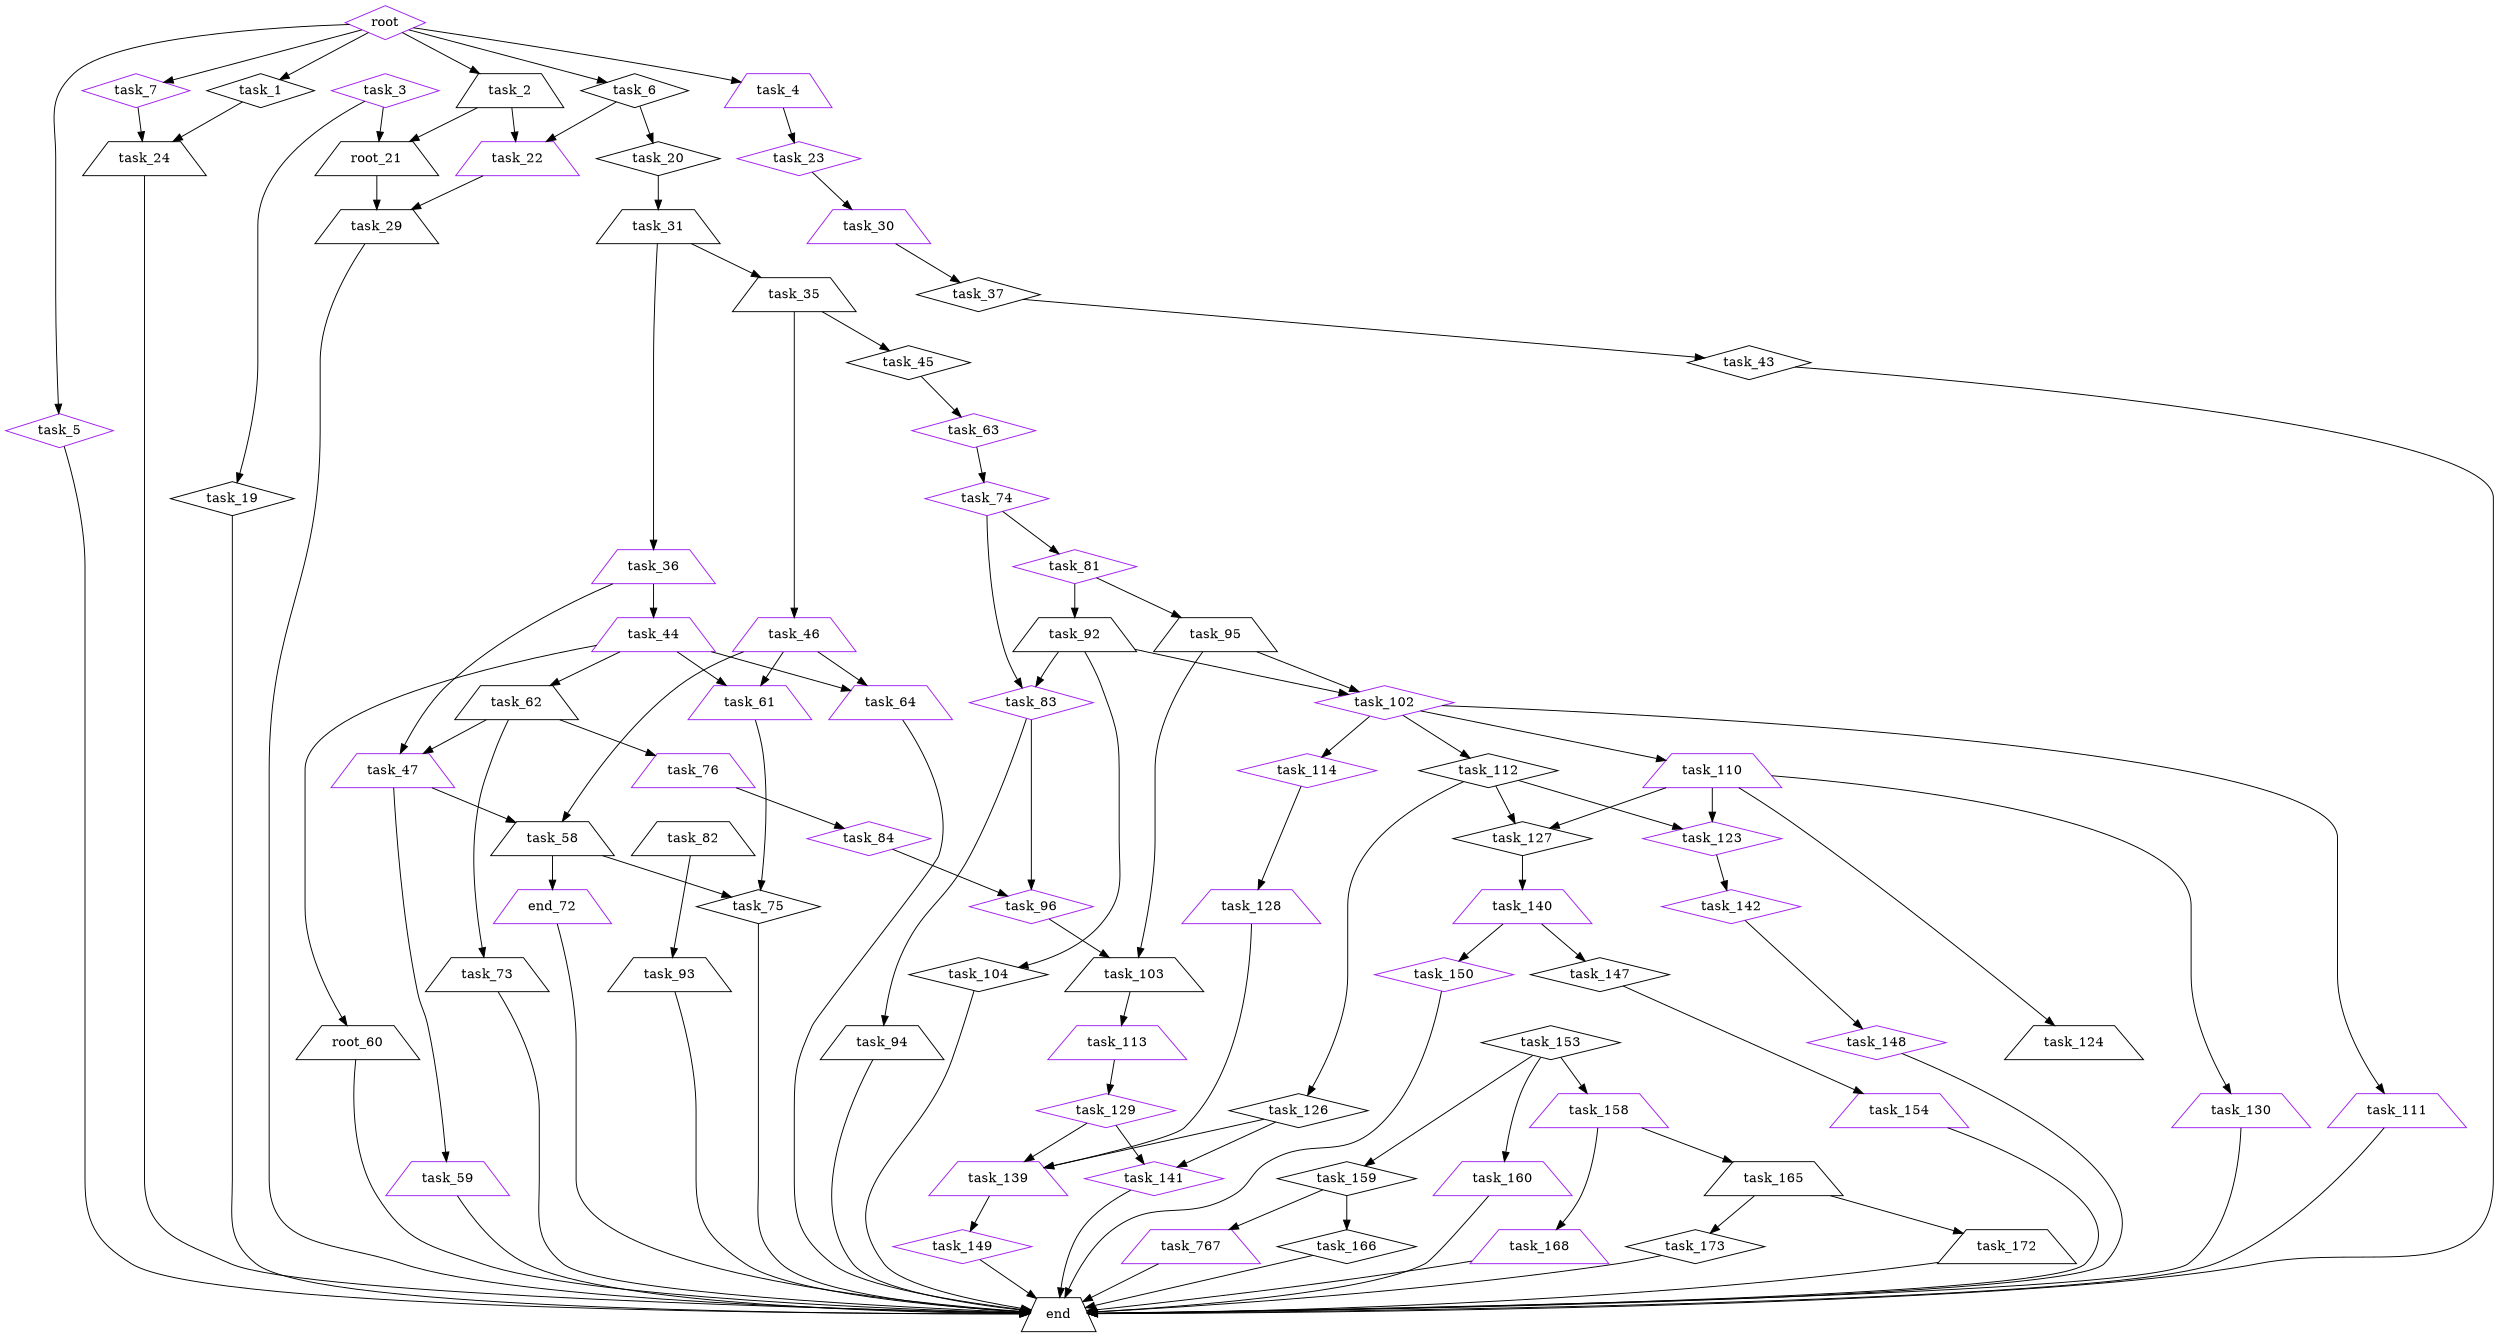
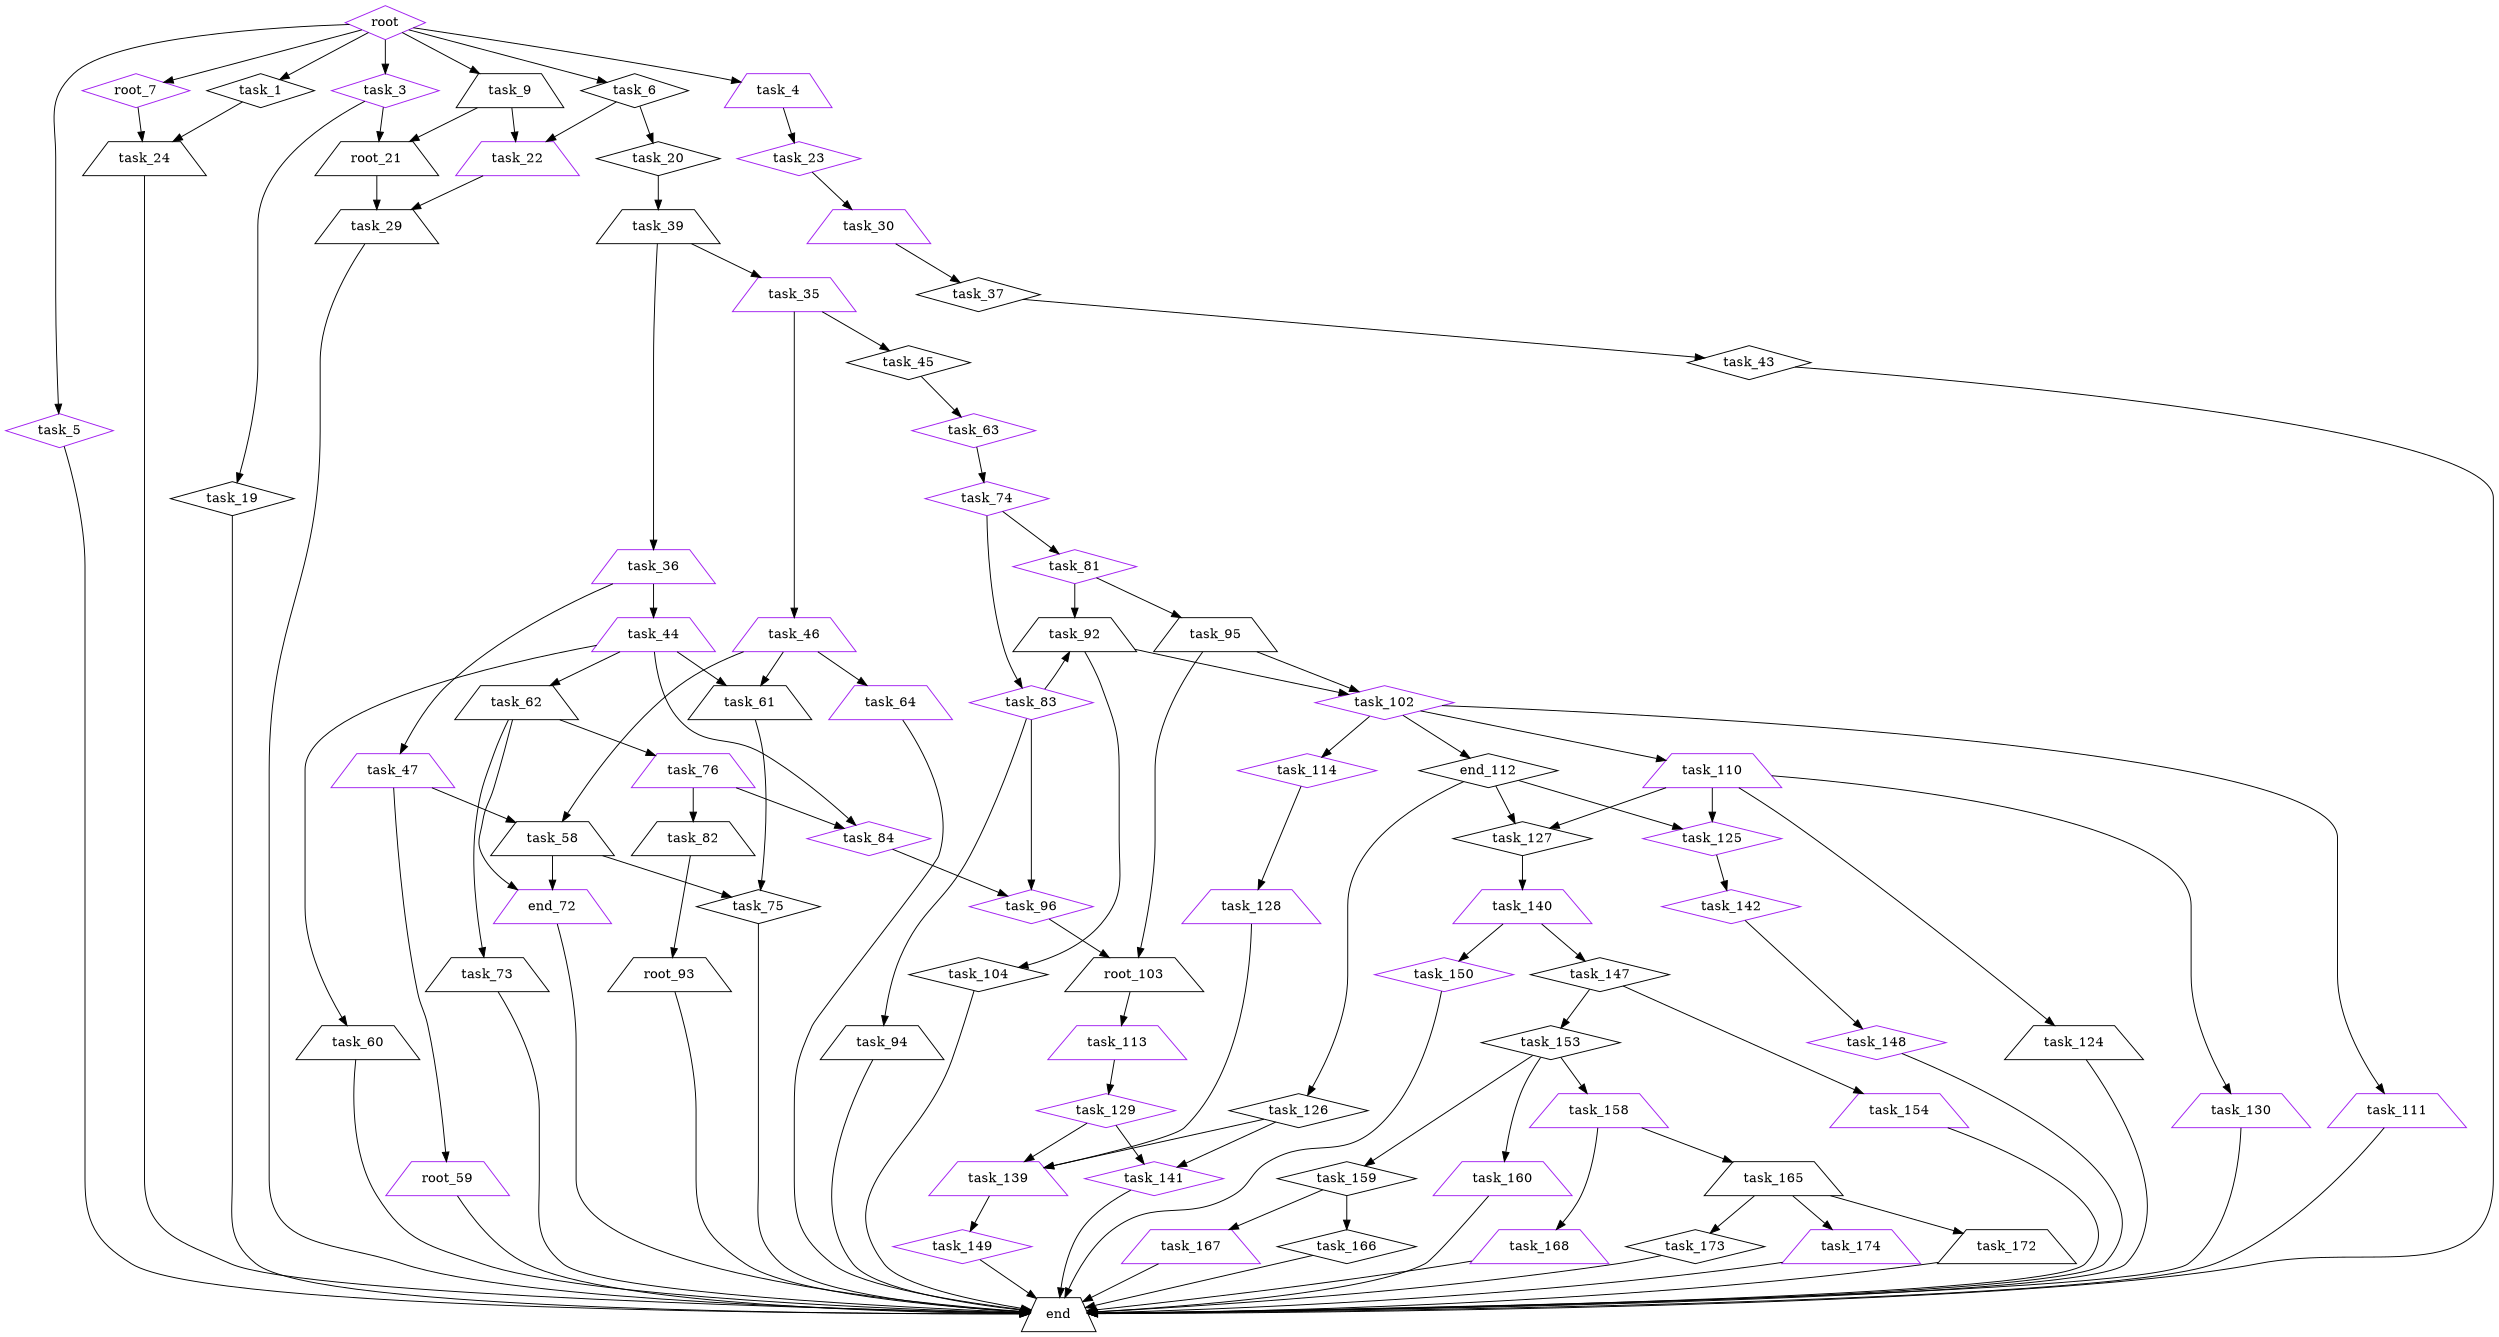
edge "root" -> "task_3": added
node "task_7": label "task_7" -> "root_7"
node "task_2": label "task_2" -> "task_9"
node "task_31": label "task_31" -> "task_39"
node "task_35": color black -> purple
edge "task_92" -> "task_83": reversed
edge "task_44" -> "task_64": now "task_44" -> "task_84"
node "task_61": color purple -> black
edge "task_62" -> "task_47": now "task_62" -> "end_72"
node "task_112": label "task_112" -> "end_112"
edge "task_76" -> "task_82": added
node "task_123": label "task_123" -> "task_125"
node "task_93": label "task_93" -> "root_93"
node "task_103": label "task_103" -> "root_103"
edge "task_147" -> "task_153": added
node "root_60": label "root_60" -> "task_60"
node "task_59": label "task_59" -> "root_59"
node "task_767": label "task_767" -> "task_167"
node "task_174": added
edge "task_124" -> "end": added
